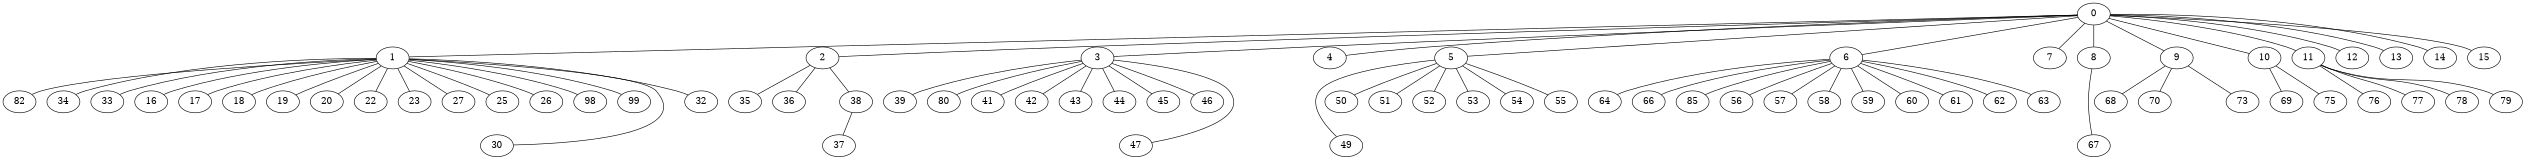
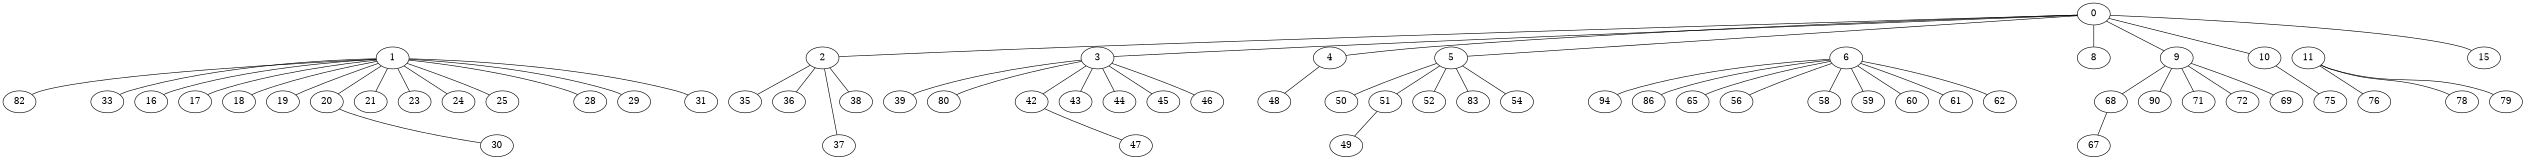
edge "0" -- "11": removed
edge "0" -- "1": removed
edge "0" -- "6": removed
node "7": removed
node "12": removed
node "13": removed
node "14": removed
edge "5" -- "49": now "51" -- "49"
edge "10" -- "69": now "9" -- "69"
edge "3" -- "47": now "42" -- "47"
edge "1" -- "30": now "20" -- "30"
node "34": removed
node "22": label "22" -> "21"
node "27": label "27" -> "24"
node "26": removed
node "98": label "98" -> "28"
node "99": label "99" -> "29"
node "32": label "32" -> "31"
node "41": removed
node "48": added
node "53": label "53" -> "83"
node "55": removed
node "64": label "64" -> "94"
node "66": label "66" -> "86"
node "85": label "85" -> "65"
node "57": removed
node "63": removed
edge "8" -- "67": now "68" -- "67"
node "70": label "70" -> "90"
node "71": added
node "73": label "73" -> "72"
node "77": removed
edge "38" -- "37": now "2" -- "37"
